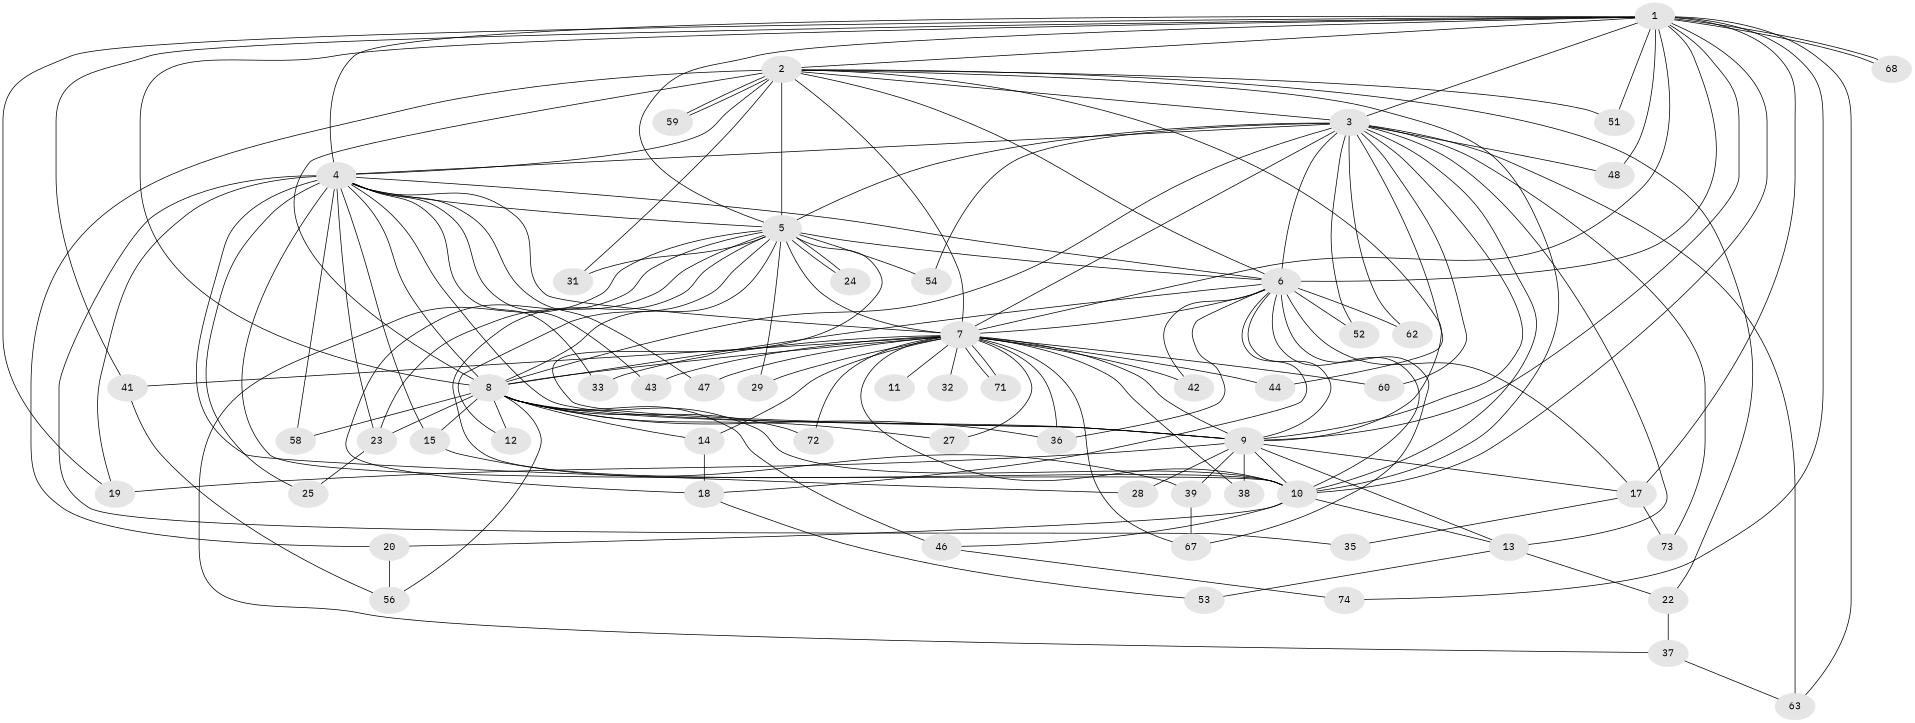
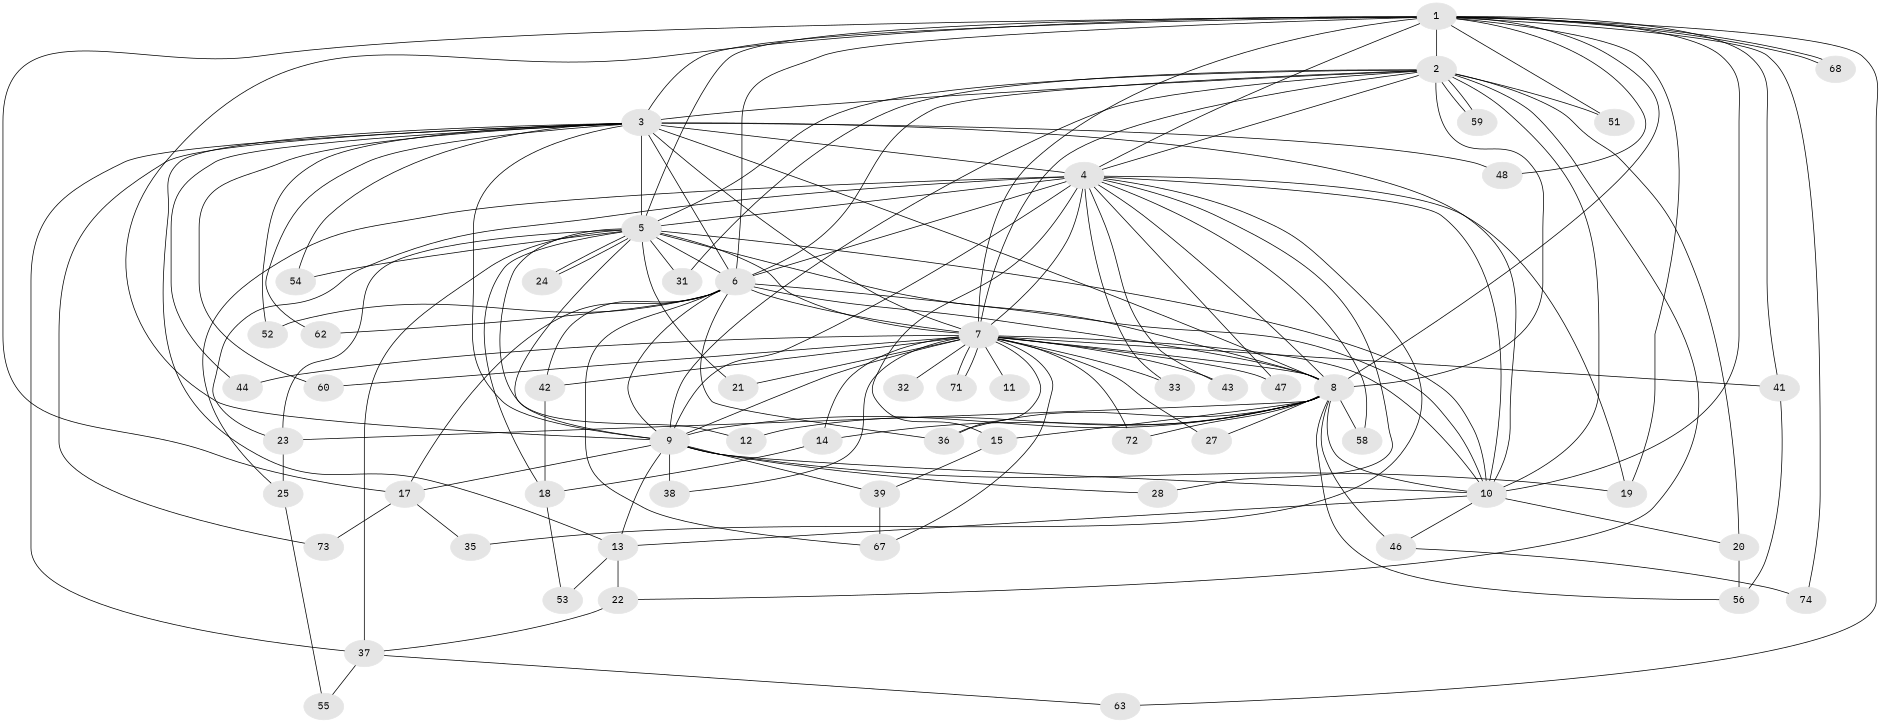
edge "3" -- "63": now "3" -- "37"
node "29": label "29" -> "21"
edge "6" -- "18": now "42" -- "18"
node "55": added
